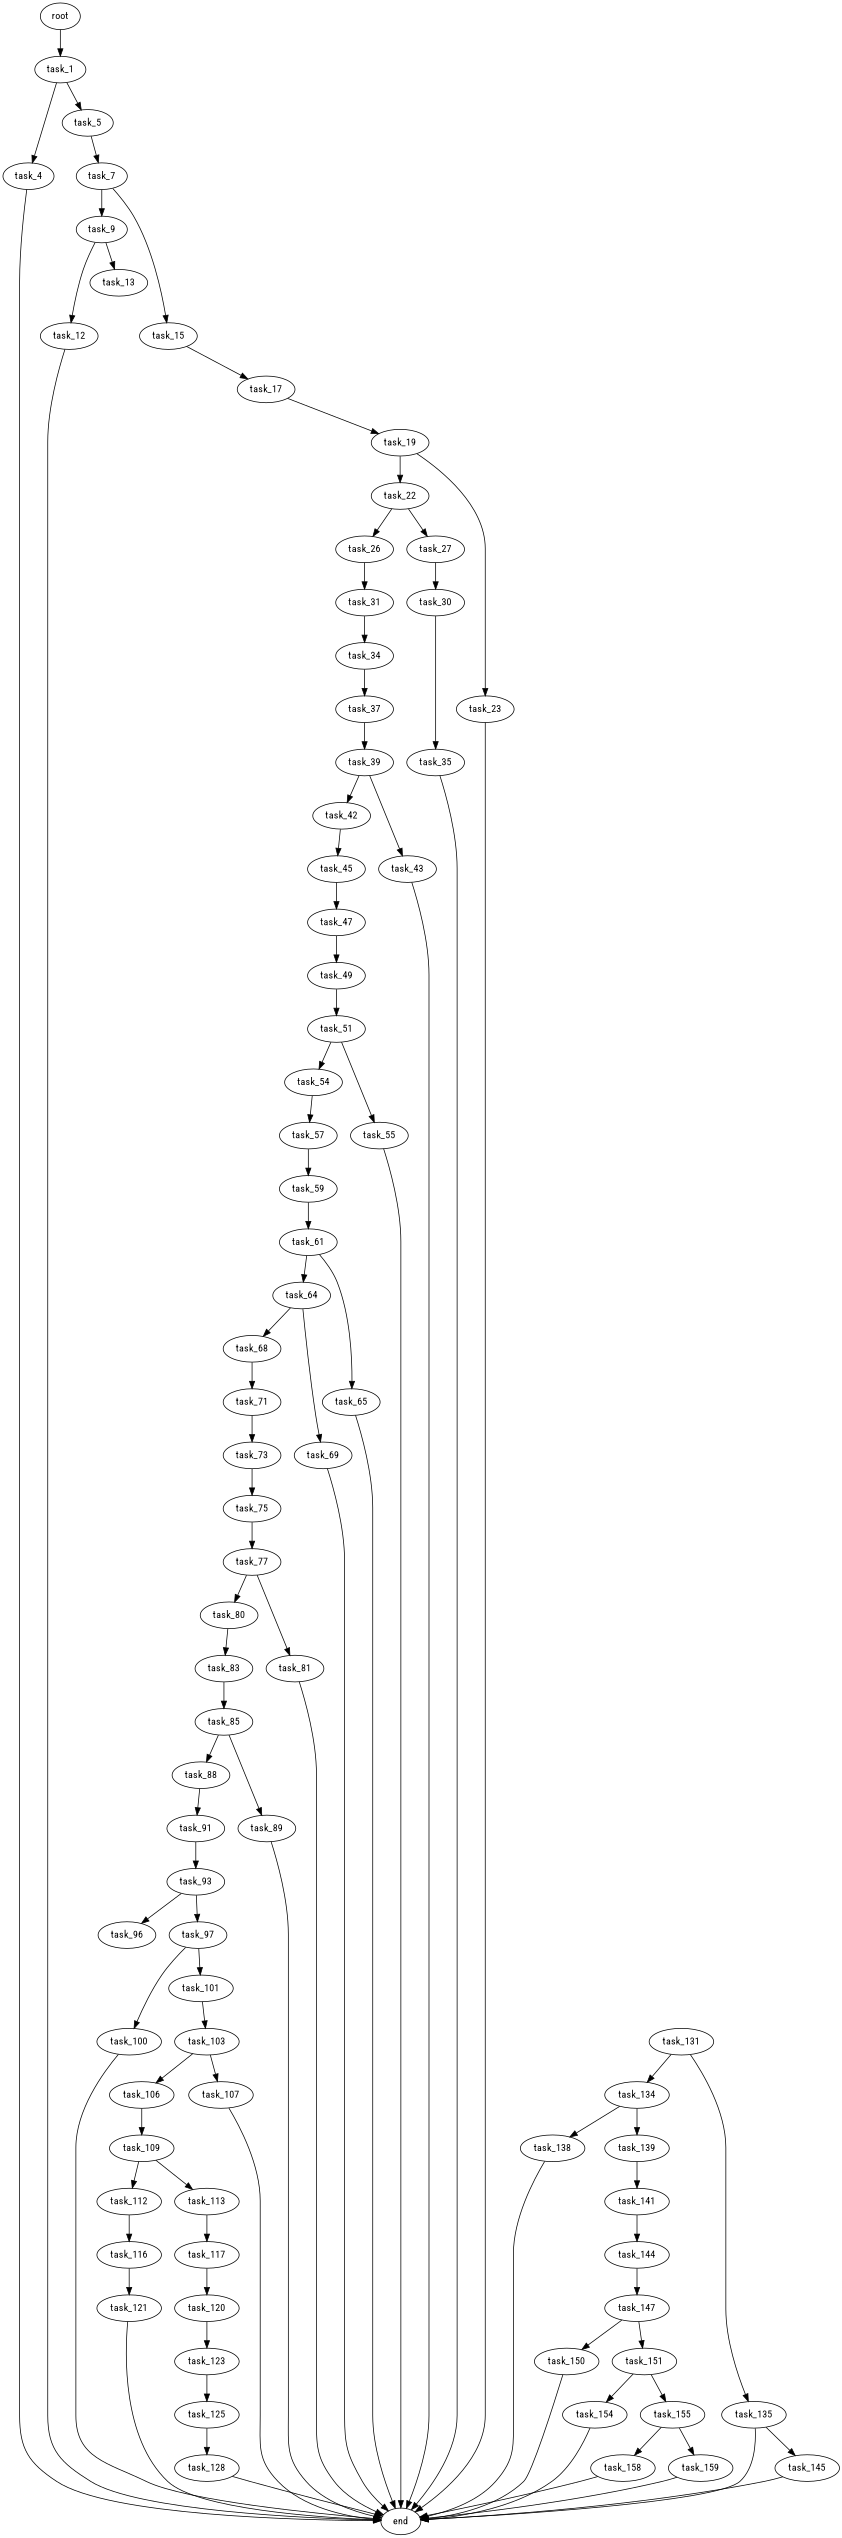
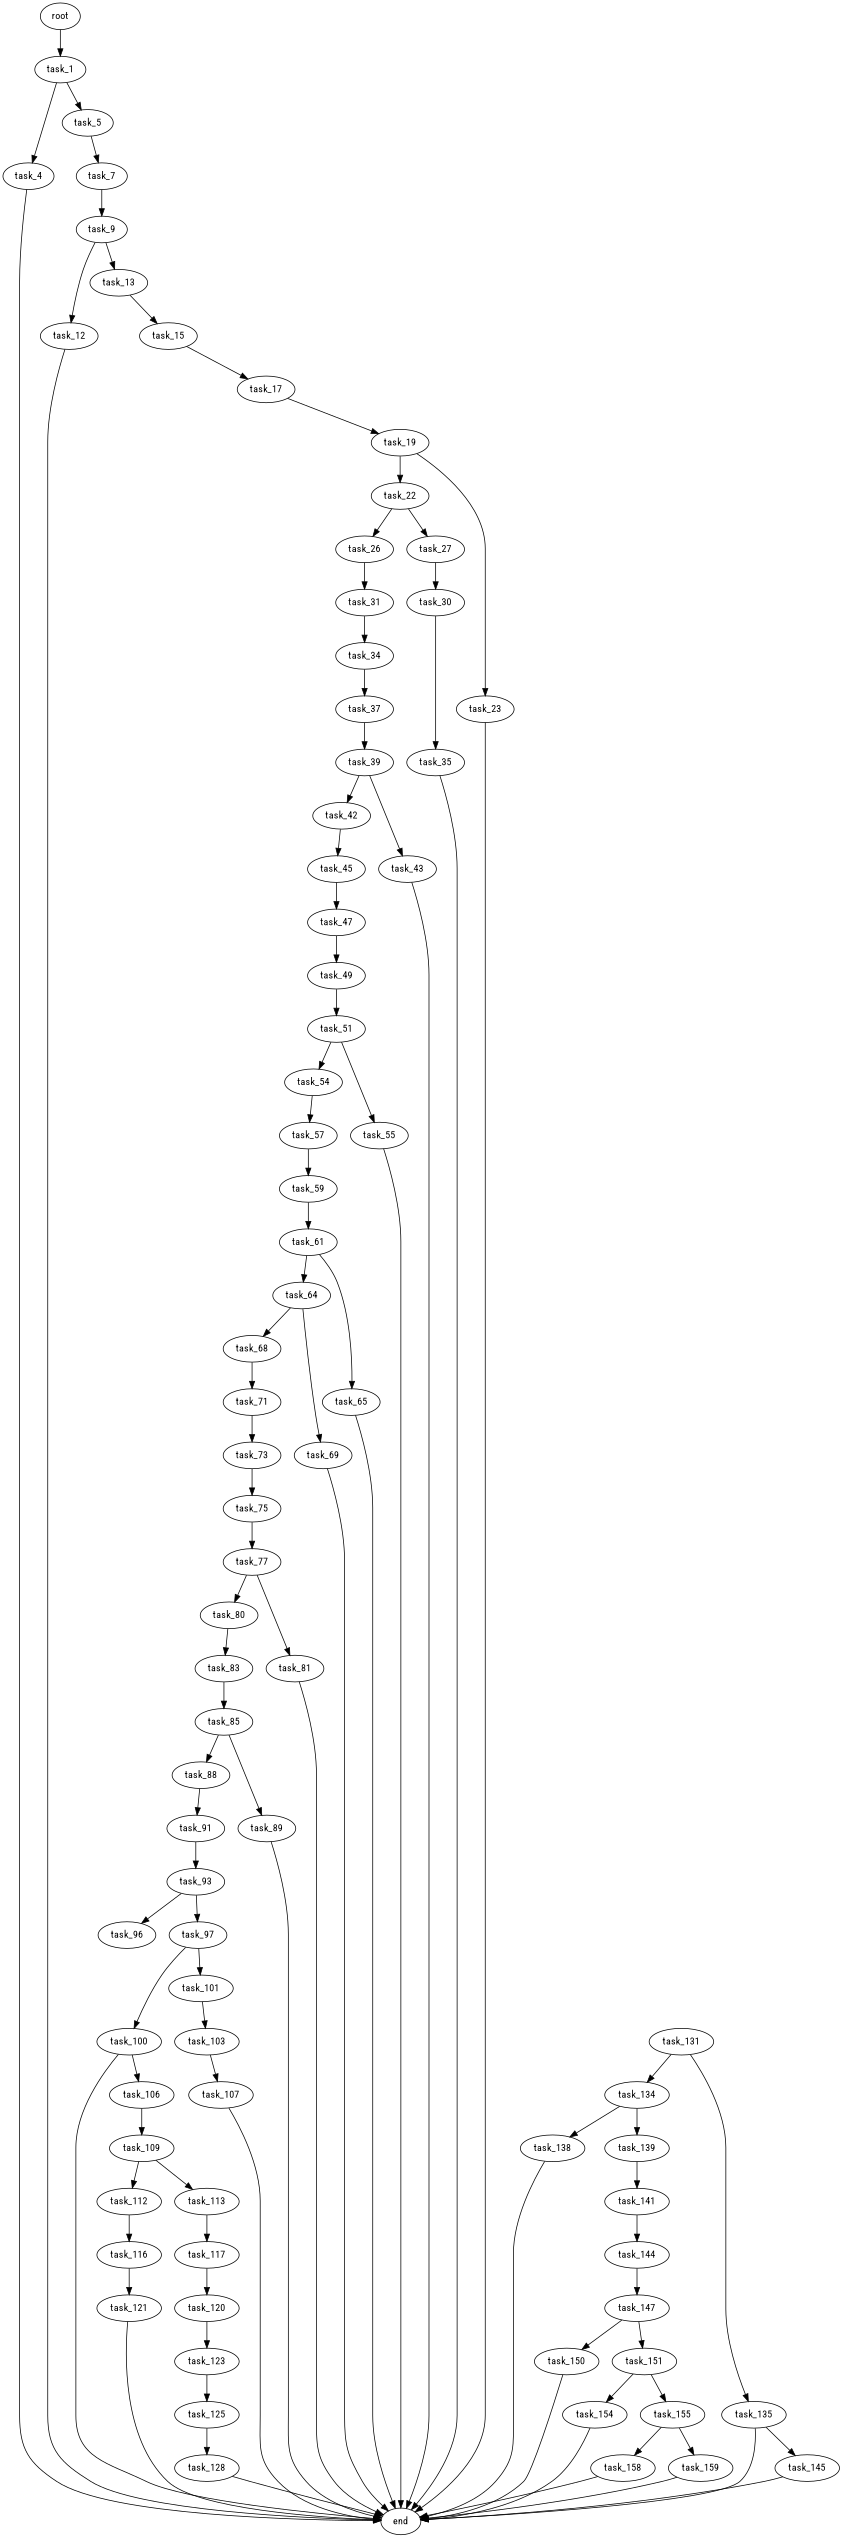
edge "task_7" -> "task_15": now "task_13" -> "task_15"
edge "task_103" -> "task_106": now "task_100" -> "task_106"
